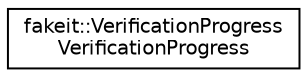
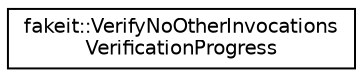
node "fakeit::VerificationProgress VerificationProgress": label "fakeit::VerificationProgress VerificationProgress" -> "fakeit::VerifyNoOtherInvocations VerificationProgress"
